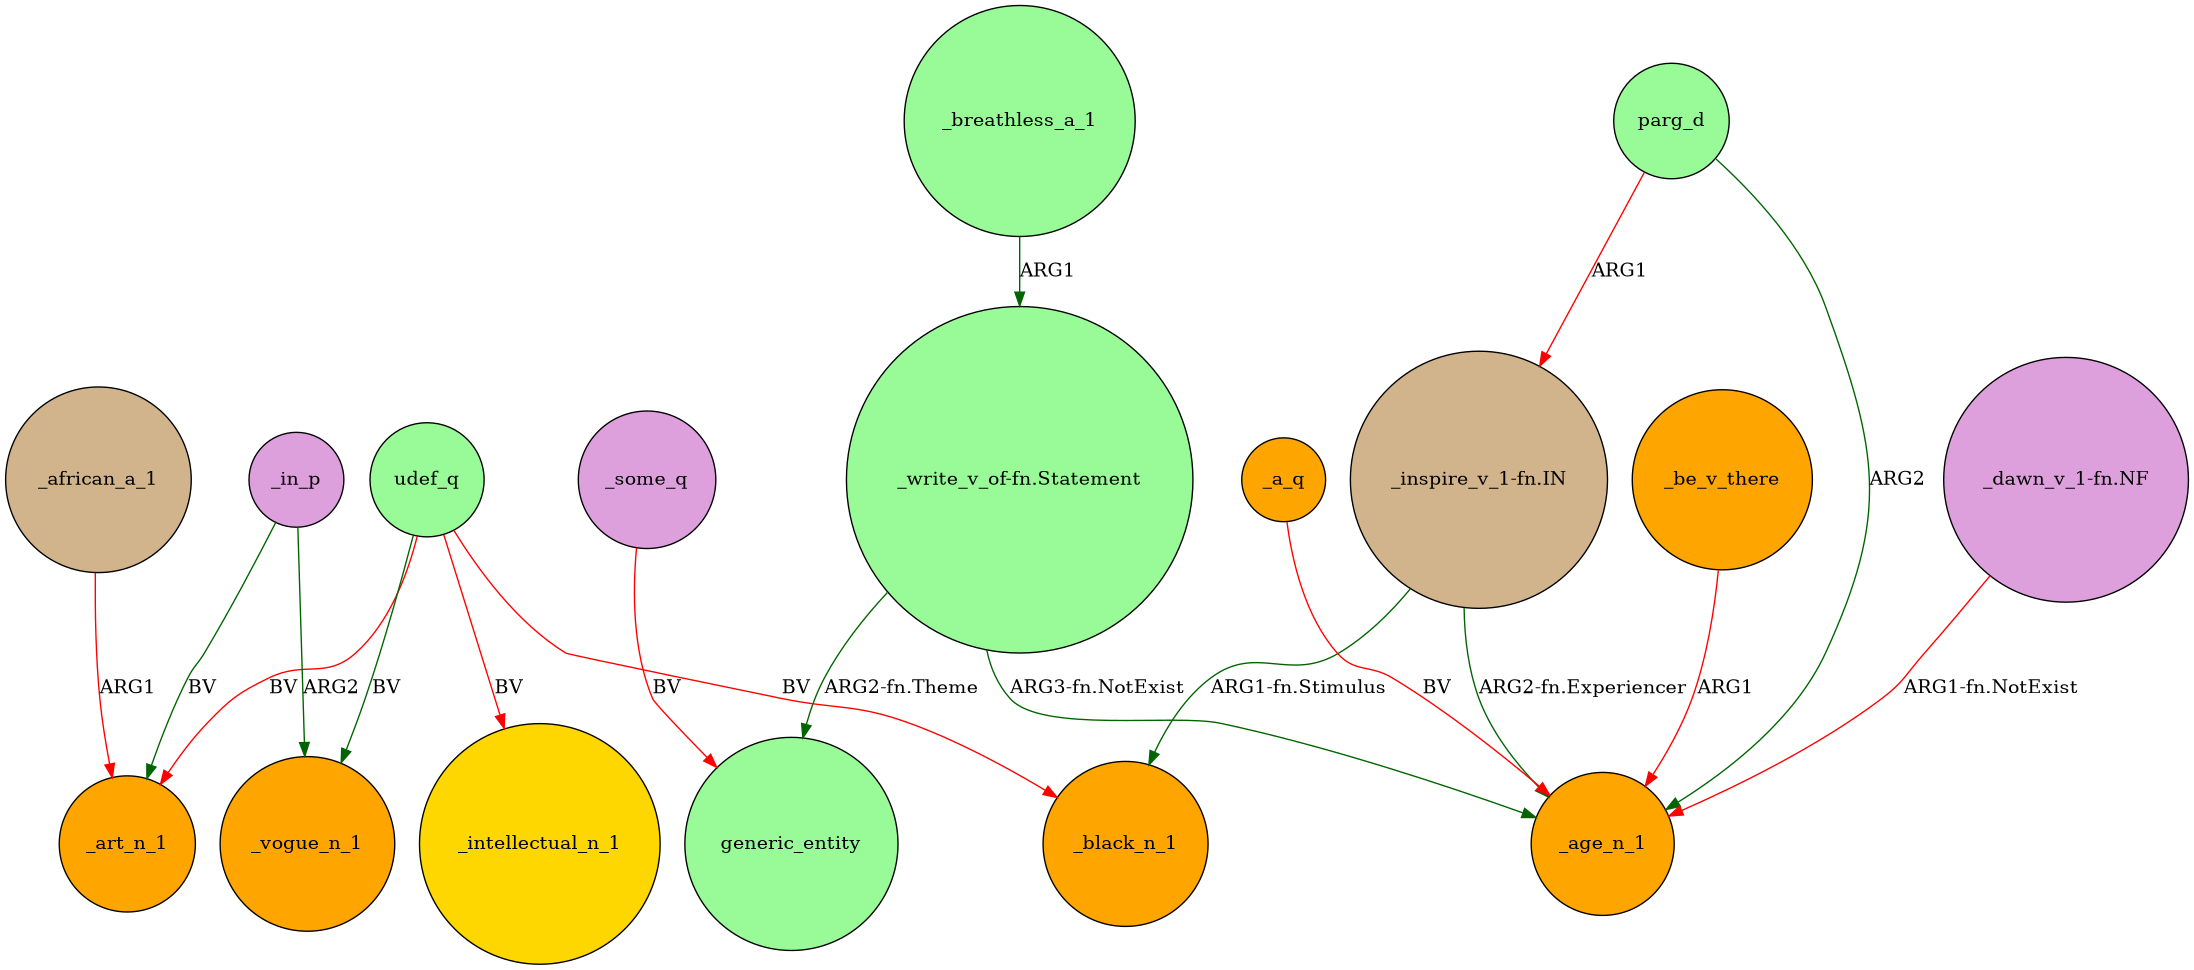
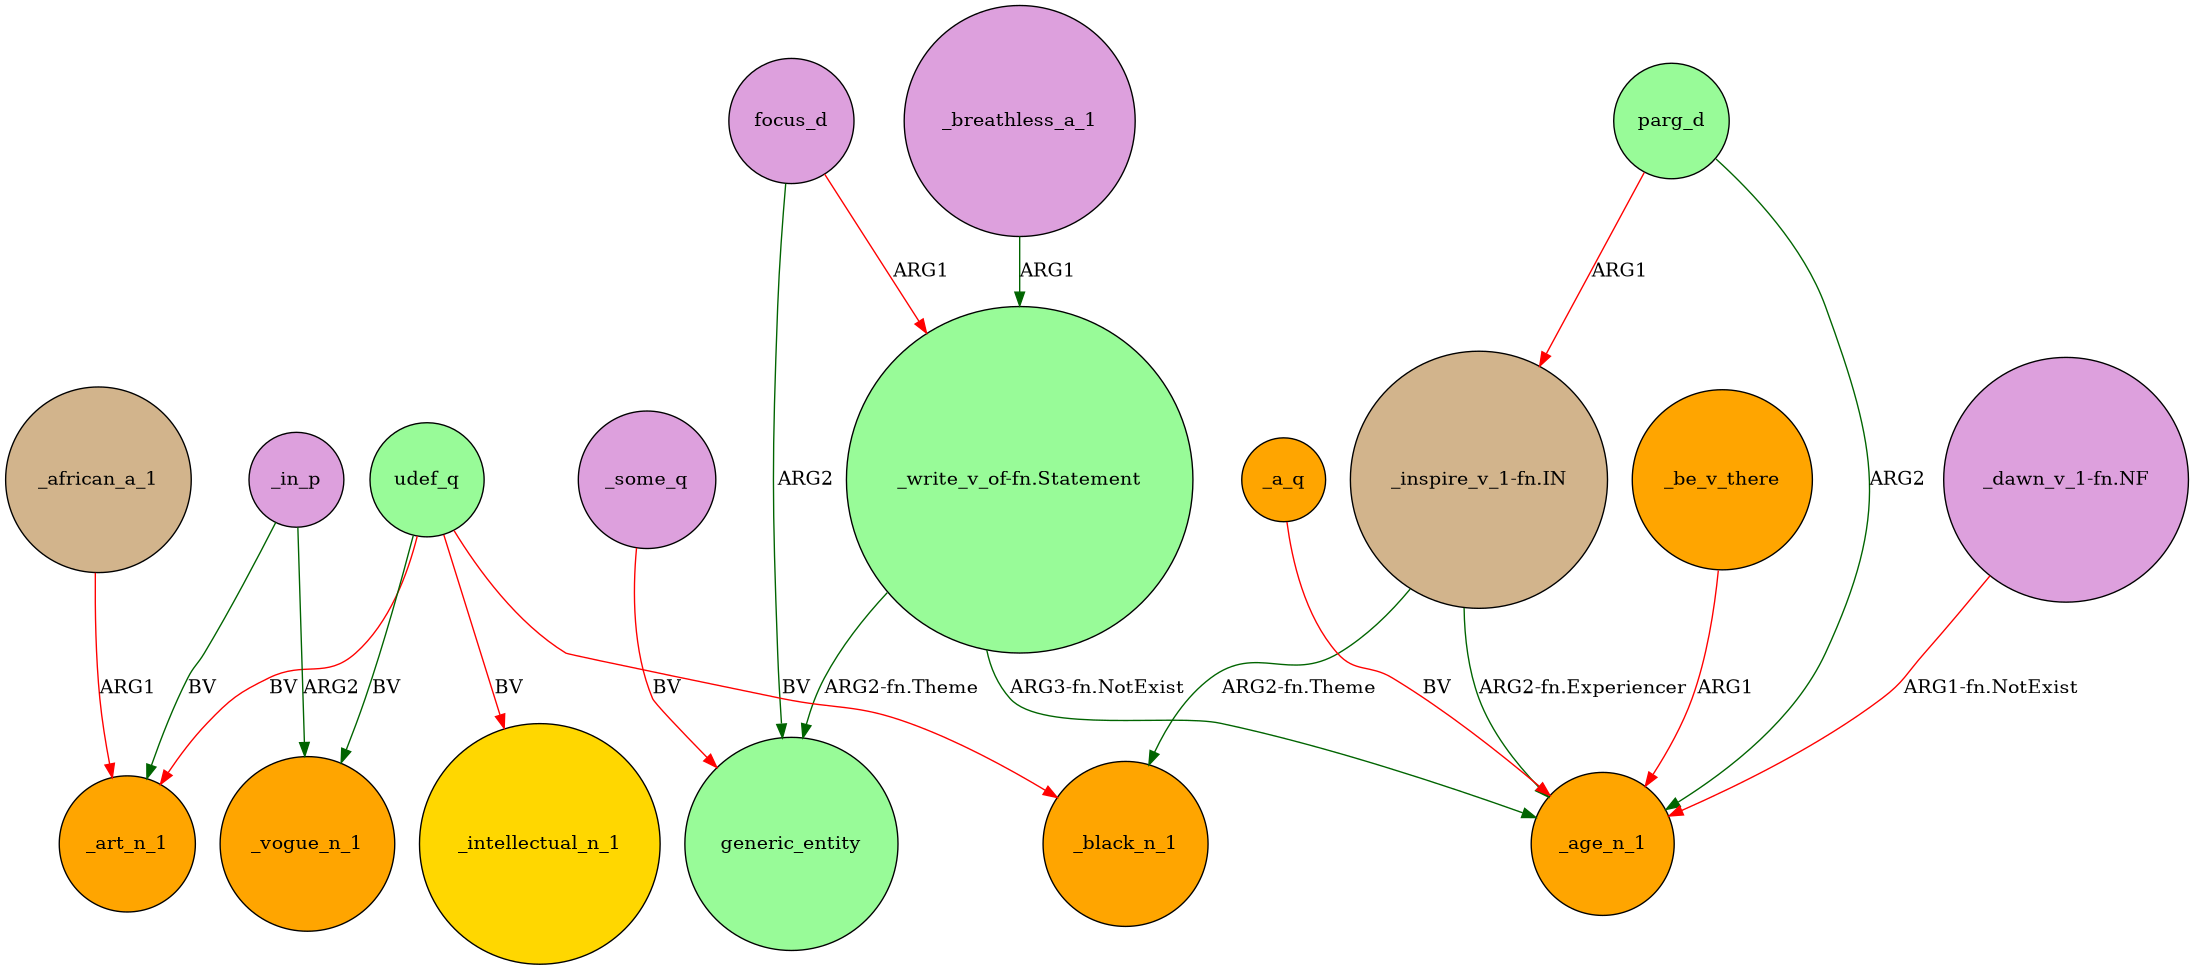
node "focus_d": added
node "_breathless_a_1": fillcolor palegreen -> plum
edge "_inspire_v_1-fn.IN" -> "_black_n_1": label "ARG1-fn.Stimulus" -> "ARG2-fn.Theme"
